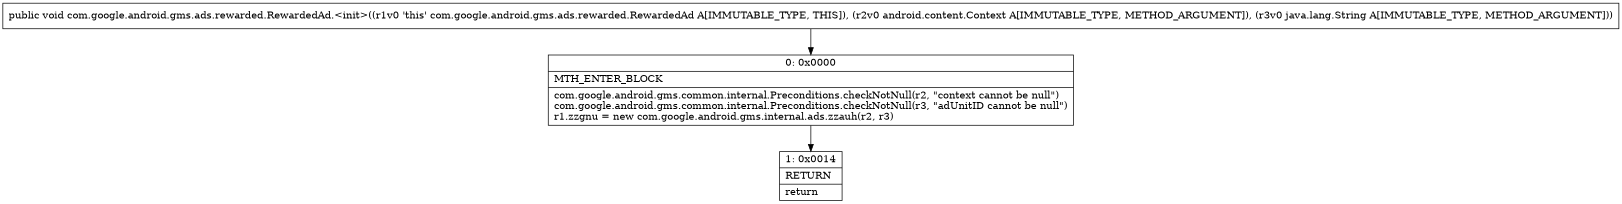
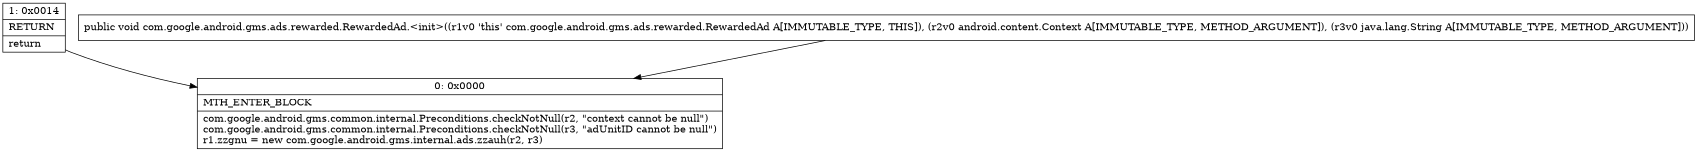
edge "0: 0x0000" -> "1: 0x0014": reversed
